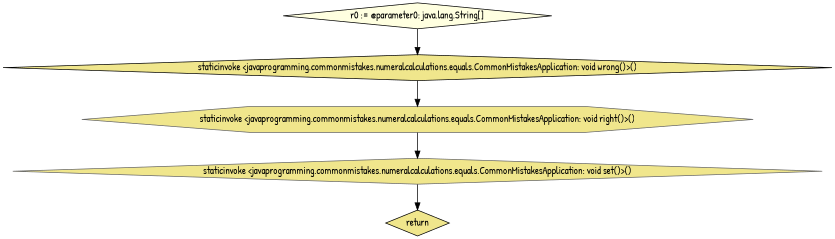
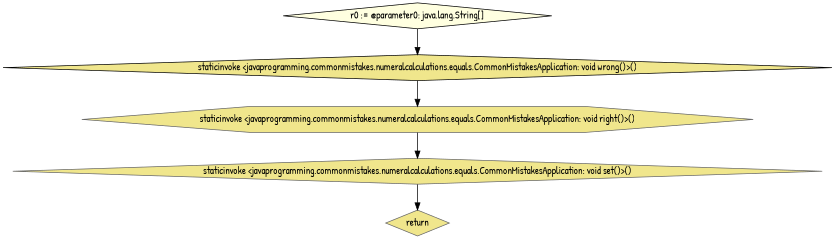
node "return": color black -> gray40
